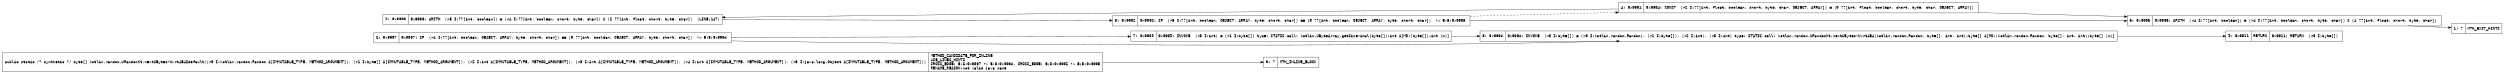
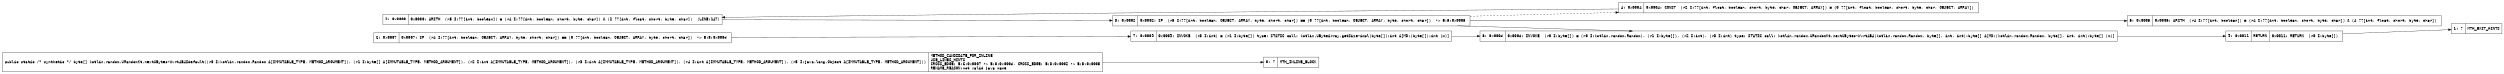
edge "4: 0x0004" -> "5: 0x0005": removed
edge "5: 0x0005" -> "1: ?": now "9: 0x0011" -> "1: ?"
edge "6: 0x0007" -> "8: 0x000d": now "3: 0x0002" -> "8: 0x000d"
